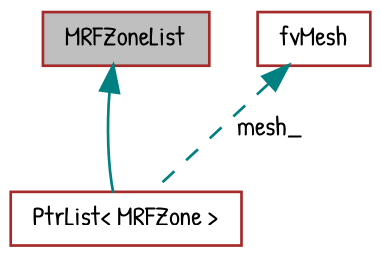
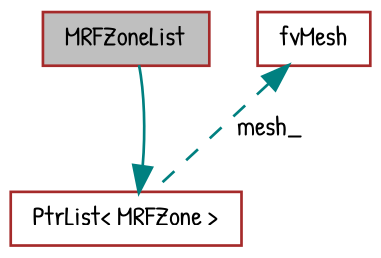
edge "PtrList< MRFZone >" -> "MRFZoneList": reversed
